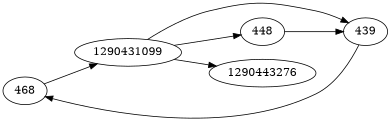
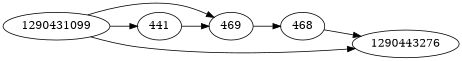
node "448": label "448" -> "441"
node "439": label "439" -> "469"
edge "468" -> "1290431099": now "468" -> "1290443276"
